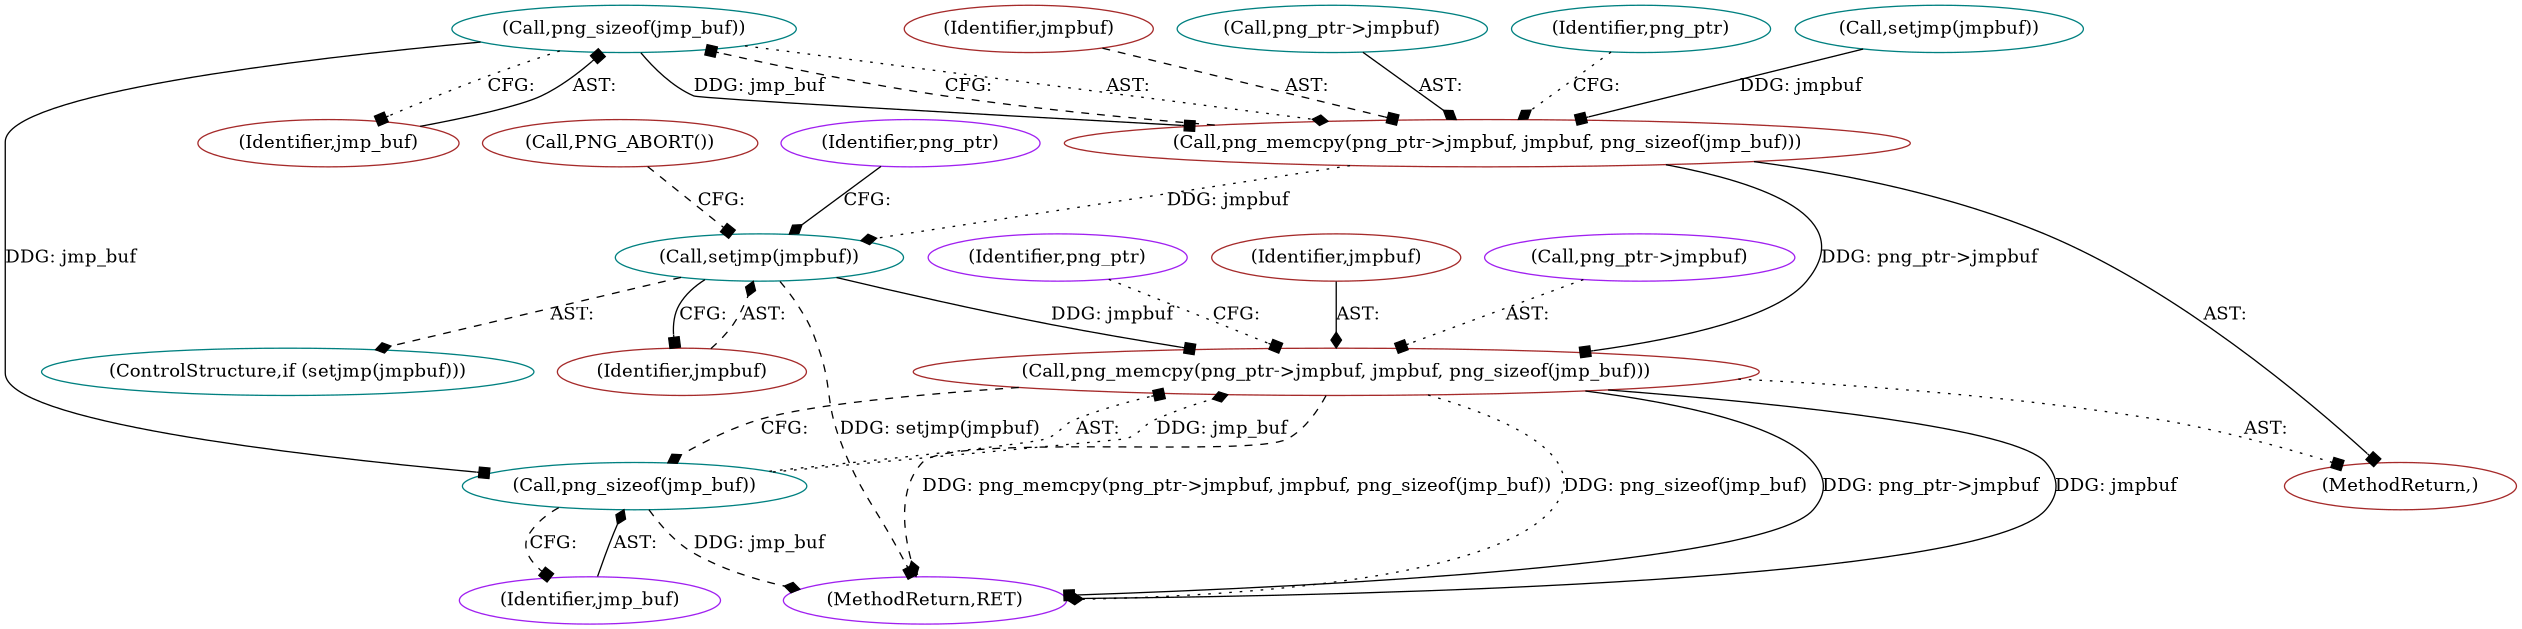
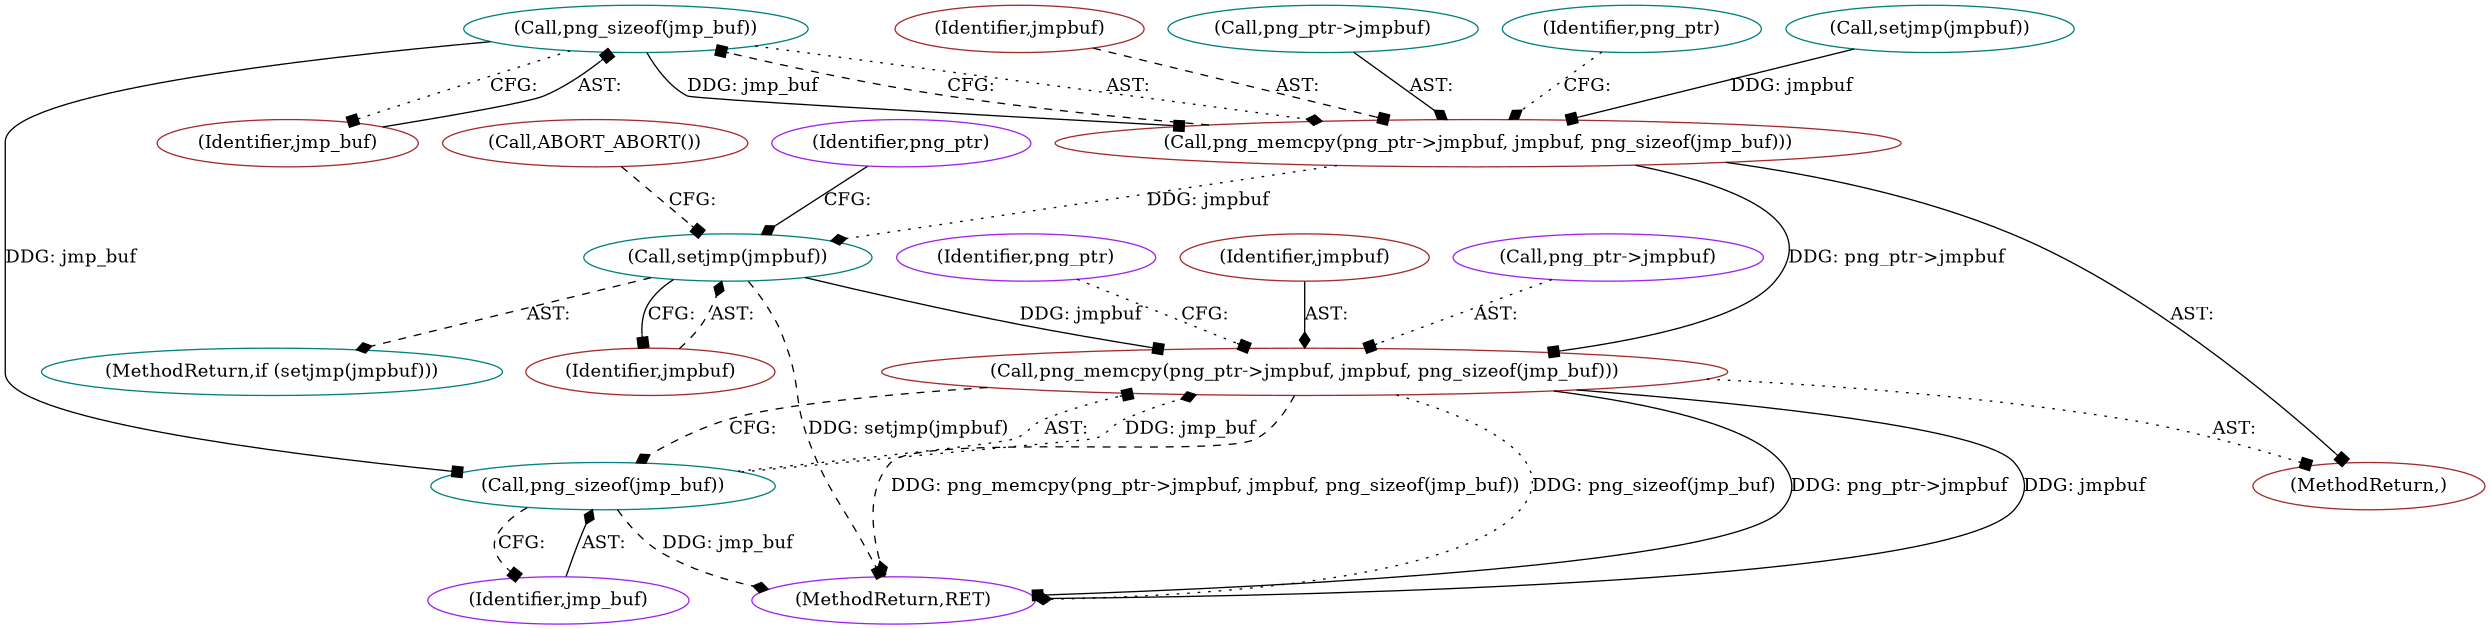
node "(Call,PNG_ABORT())": label "(Call,PNG_ABORT())" -> "(Call,ABORT_ABORT())"
node "(ControlStructure,if (setjmp(jmpbuf)))": label "(ControlStructure,if (setjmp(jmpbuf)))" -> "(MethodReturn,if (setjmp(jmpbuf)))"
